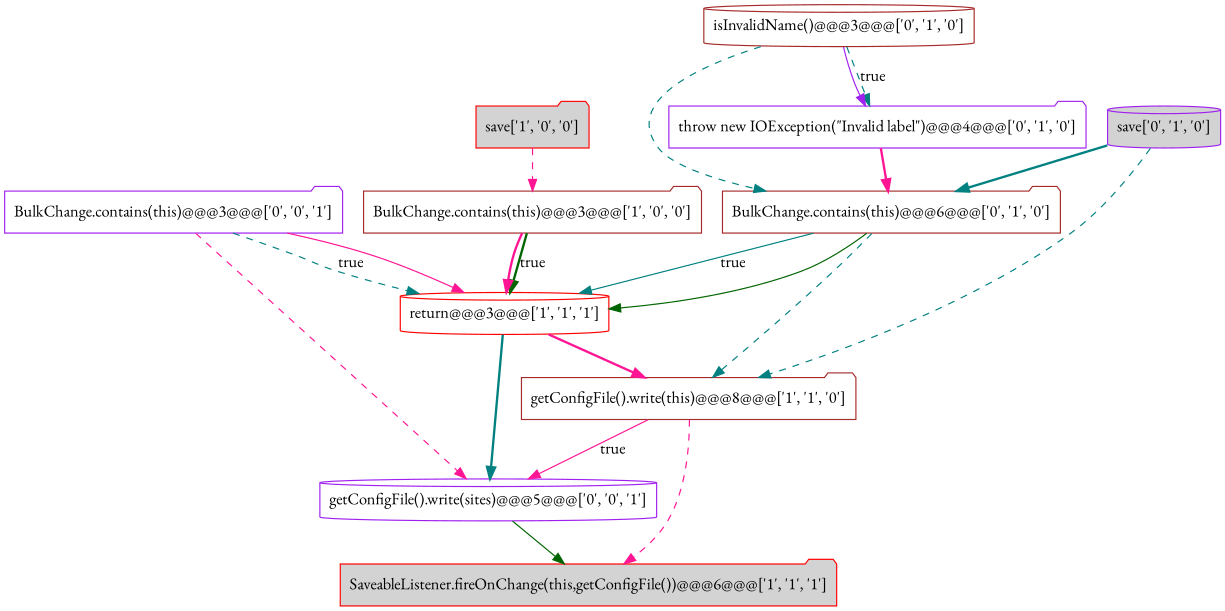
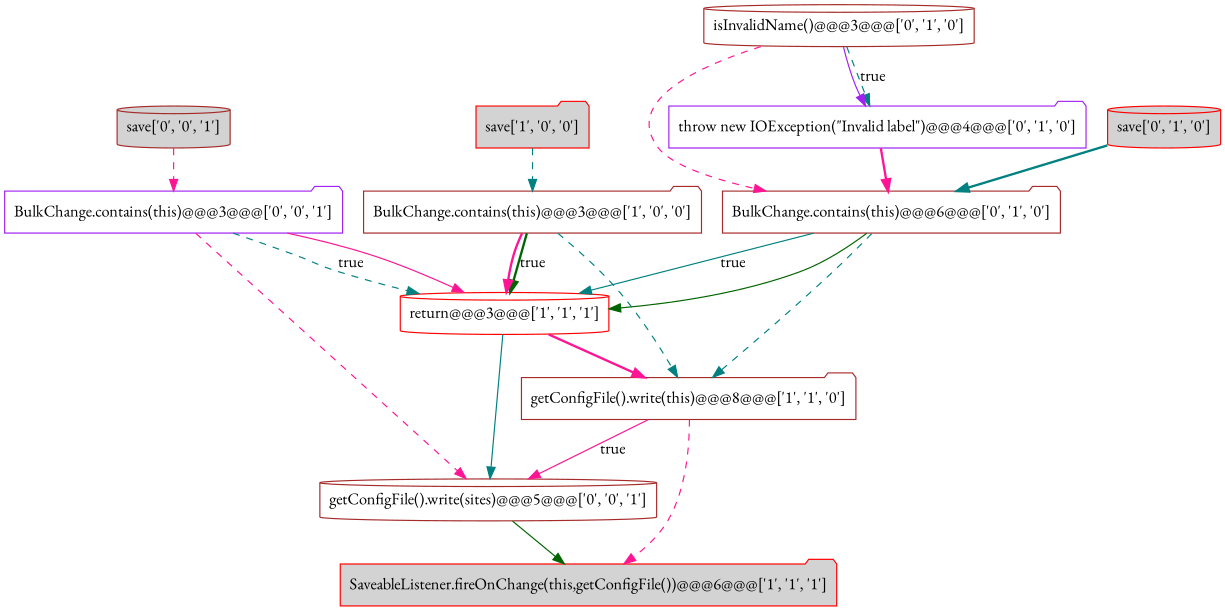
edge "isInvalidName()@@@3@@@['0', '1', '0']" -> "BulkChange.contains(this)@@@6@@@['0', '1', '0']": color teal -> deeppink
node "save['0', '0', '1']": added
node "save['0', '1', '0']": color purple -> red
edge "save['1', '0', '0']" -> "BulkChange.contains(this)@@@3@@@['1', '0', '0']": color deeppink -> teal
edge "save['0', '1', '0']" -> "getConfigFile().write(this)@@@8@@@['1', '1', '0']": now "BulkChange.contains(this)@@@3@@@['1', '0', '0']" -> "getConfigFile().write(this)@@@8@@@['1', '1', '0']"
edge "return@@@3@@@['1', '1', '1']" -> "getConfigFile().write(sites)@@@5@@@['0', '0', '1']": style bold -> solid
node "getConfigFile().write(sites)@@@5@@@['0', '0', '1']": color purple -> brown
